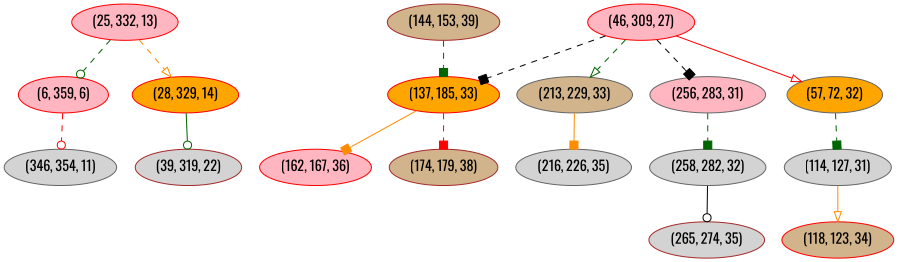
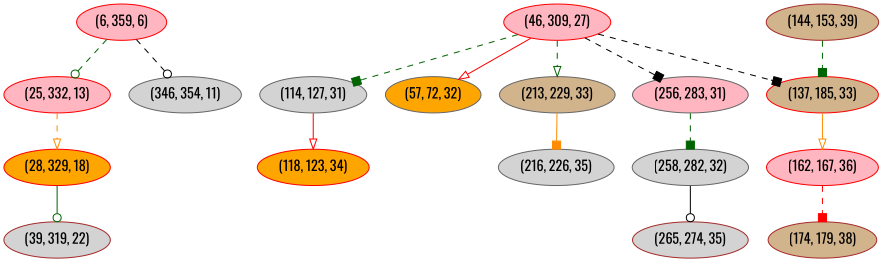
edge "(25, 332, 13)" -> "(6, 359, 6)": reversed
node "(28, 329, 14)": label "(28, 329, 14)" -> "(28, 329, 18)"
node "(137, 185, 33)": fillcolor orange -> tan
edge "(137, 185, 33)" -> "(174, 179, 38)": now "(162, 167, 36)" -> "(174, 179, 38)"
edge "(57, 72, 32)" -> "(114, 127, 31)": now "(46, 309, 27)" -> "(114, 127, 31)"
edge "(6, 359, 6)" -> "(346, 354, 11)": color red -> black
edge "(137, 185, 33)" -> "(162, 167, 36)": arrowhead box -> onormal
edge "(114, 127, 31)" -> "(118, 123, 34)": color darkorange -> red
node "(118, 123, 34)": fillcolor tan -> orange
